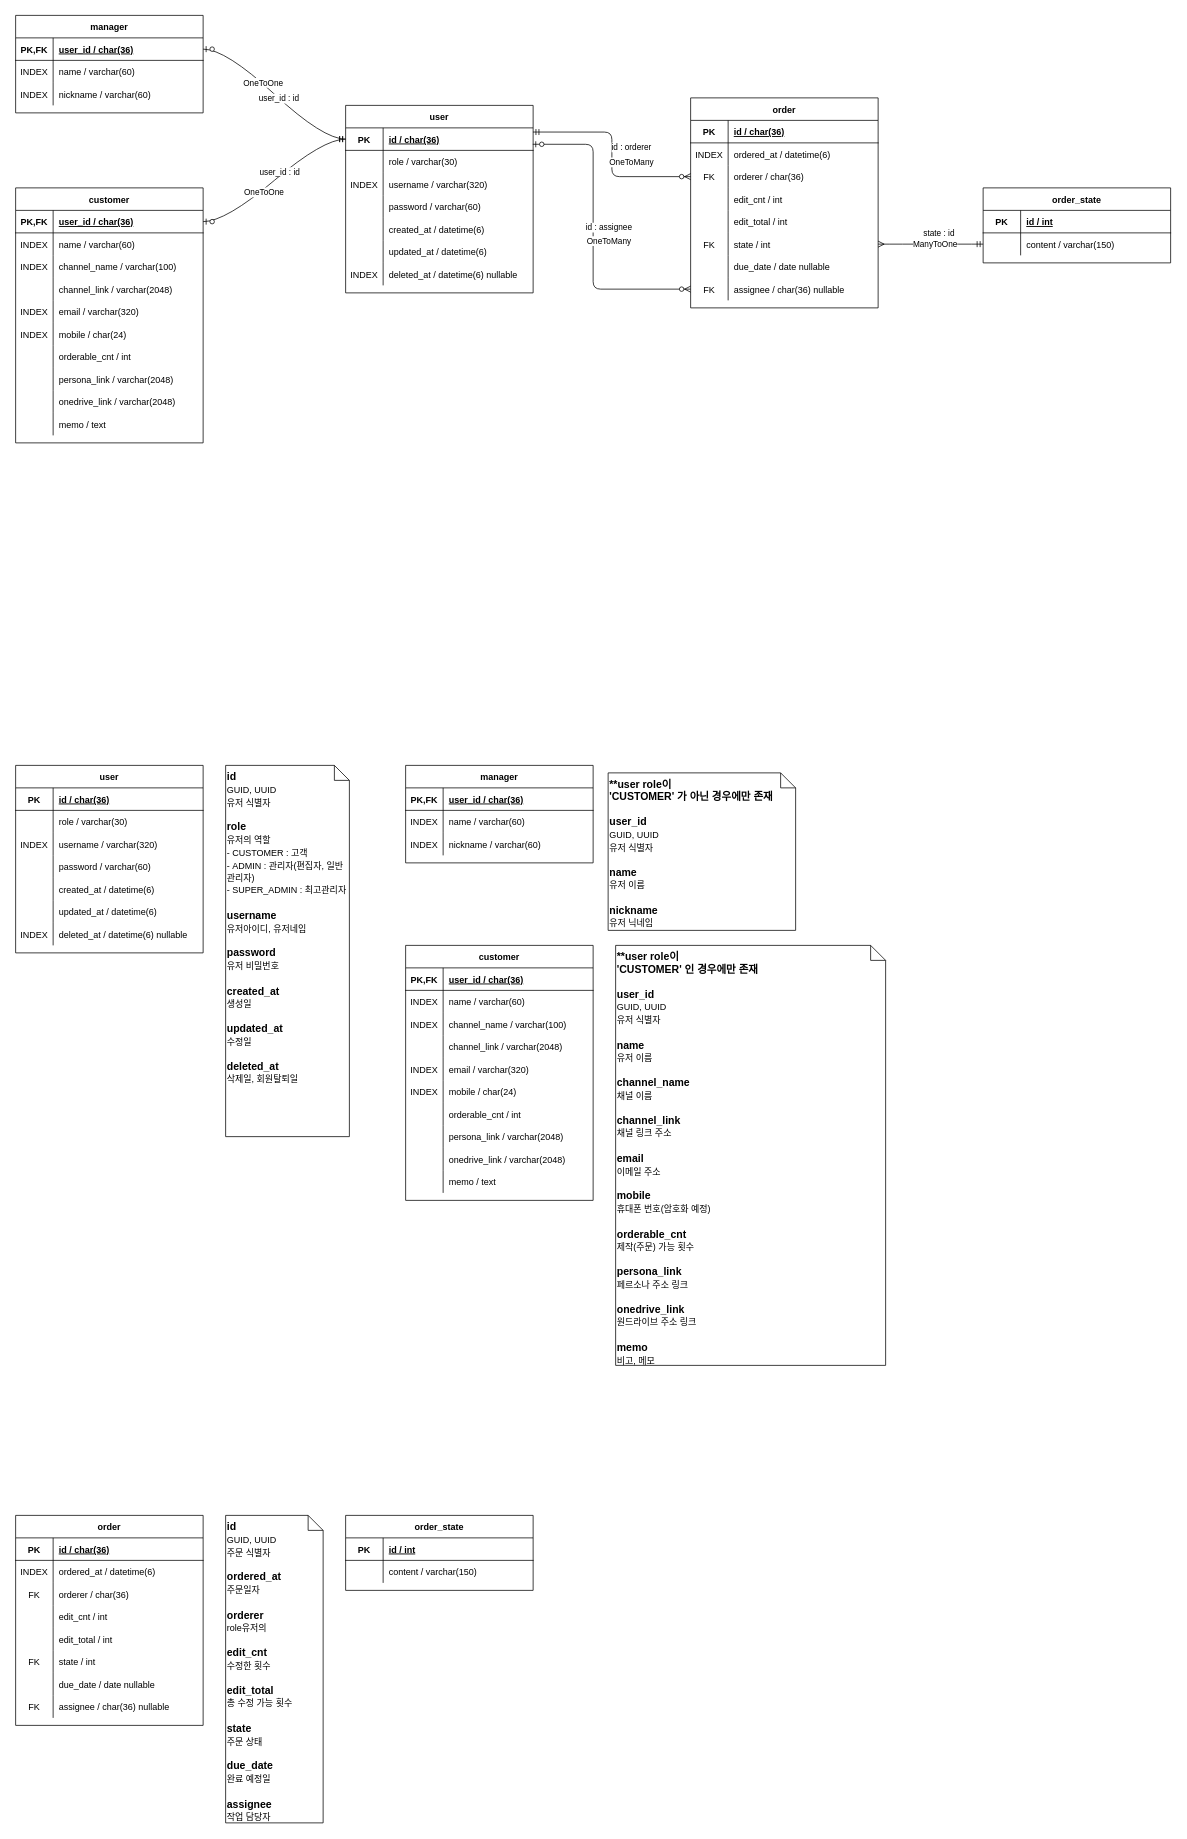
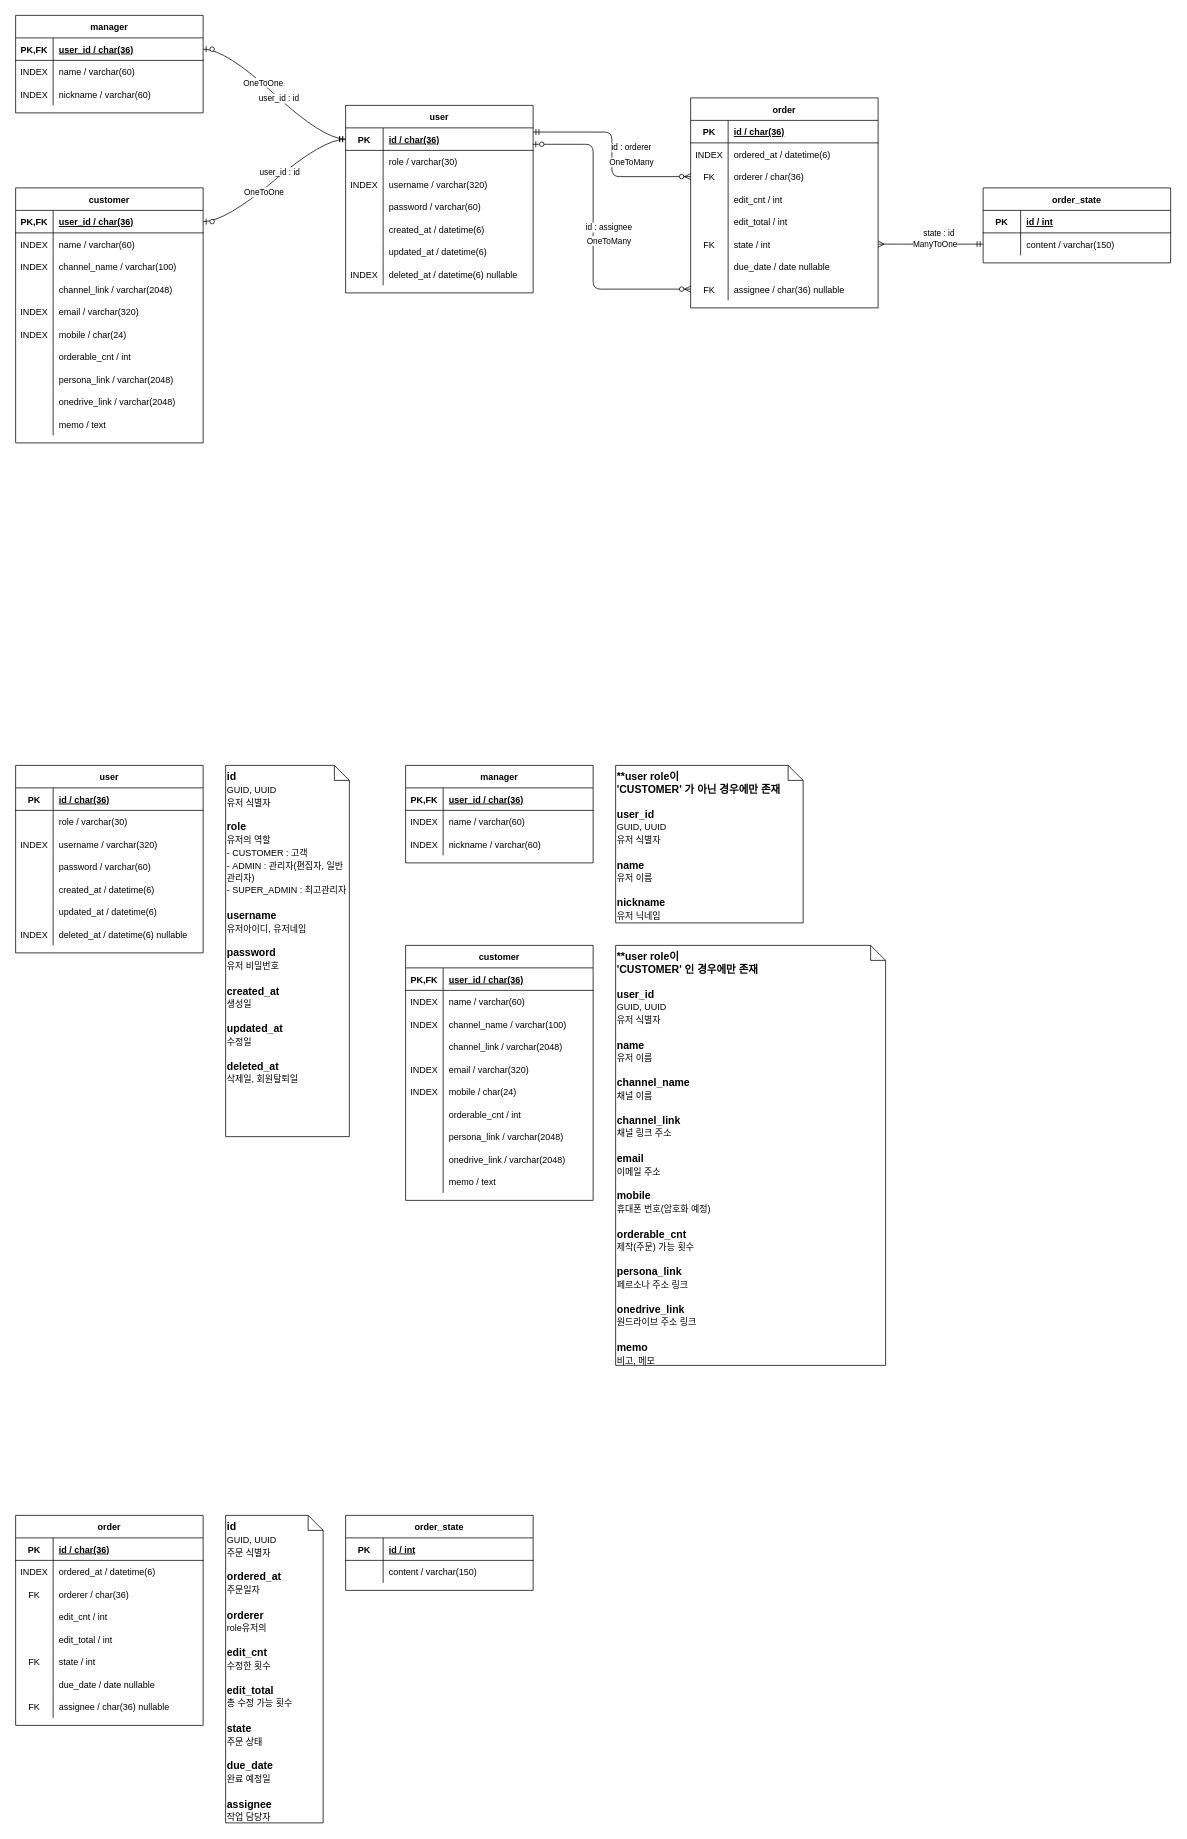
node "**user role이 'CUSTOMER' 가 아닌 경우에만 존재 user_id GUID, UUID 유저 식별자 name 유저 이름 nickname 유저 닉네임": moved (702, 852) -> (709, 844)
